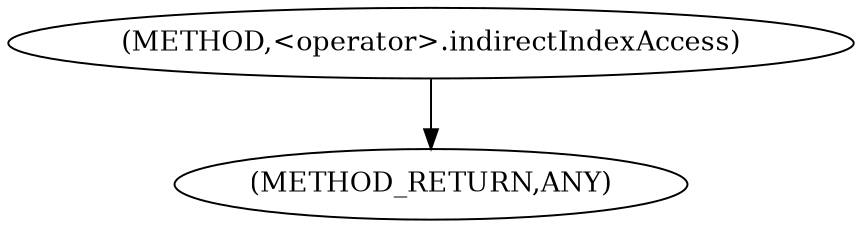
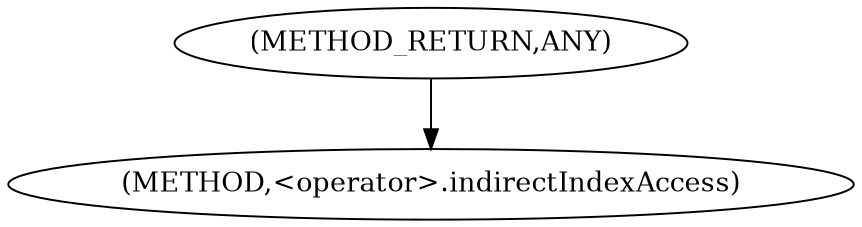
edge "(METHOD,<operator>.indirectIndexAccess)" -> "(METHOD_RETURN,ANY)": reversed
